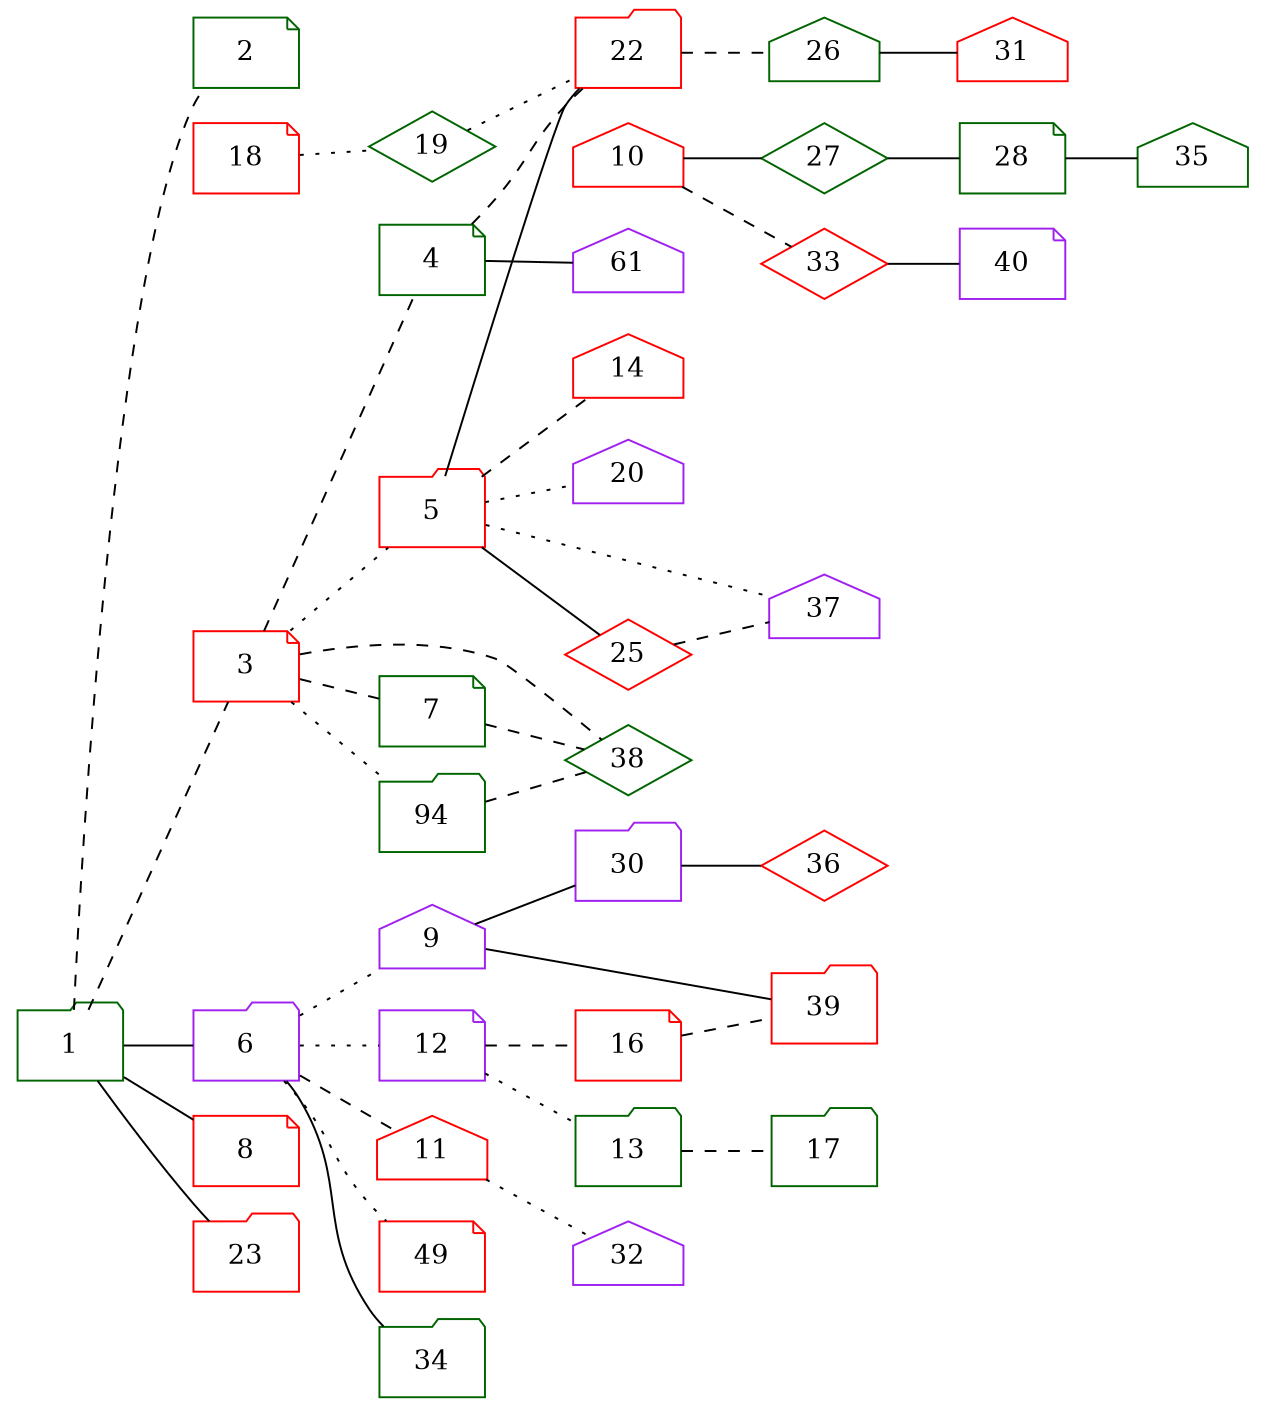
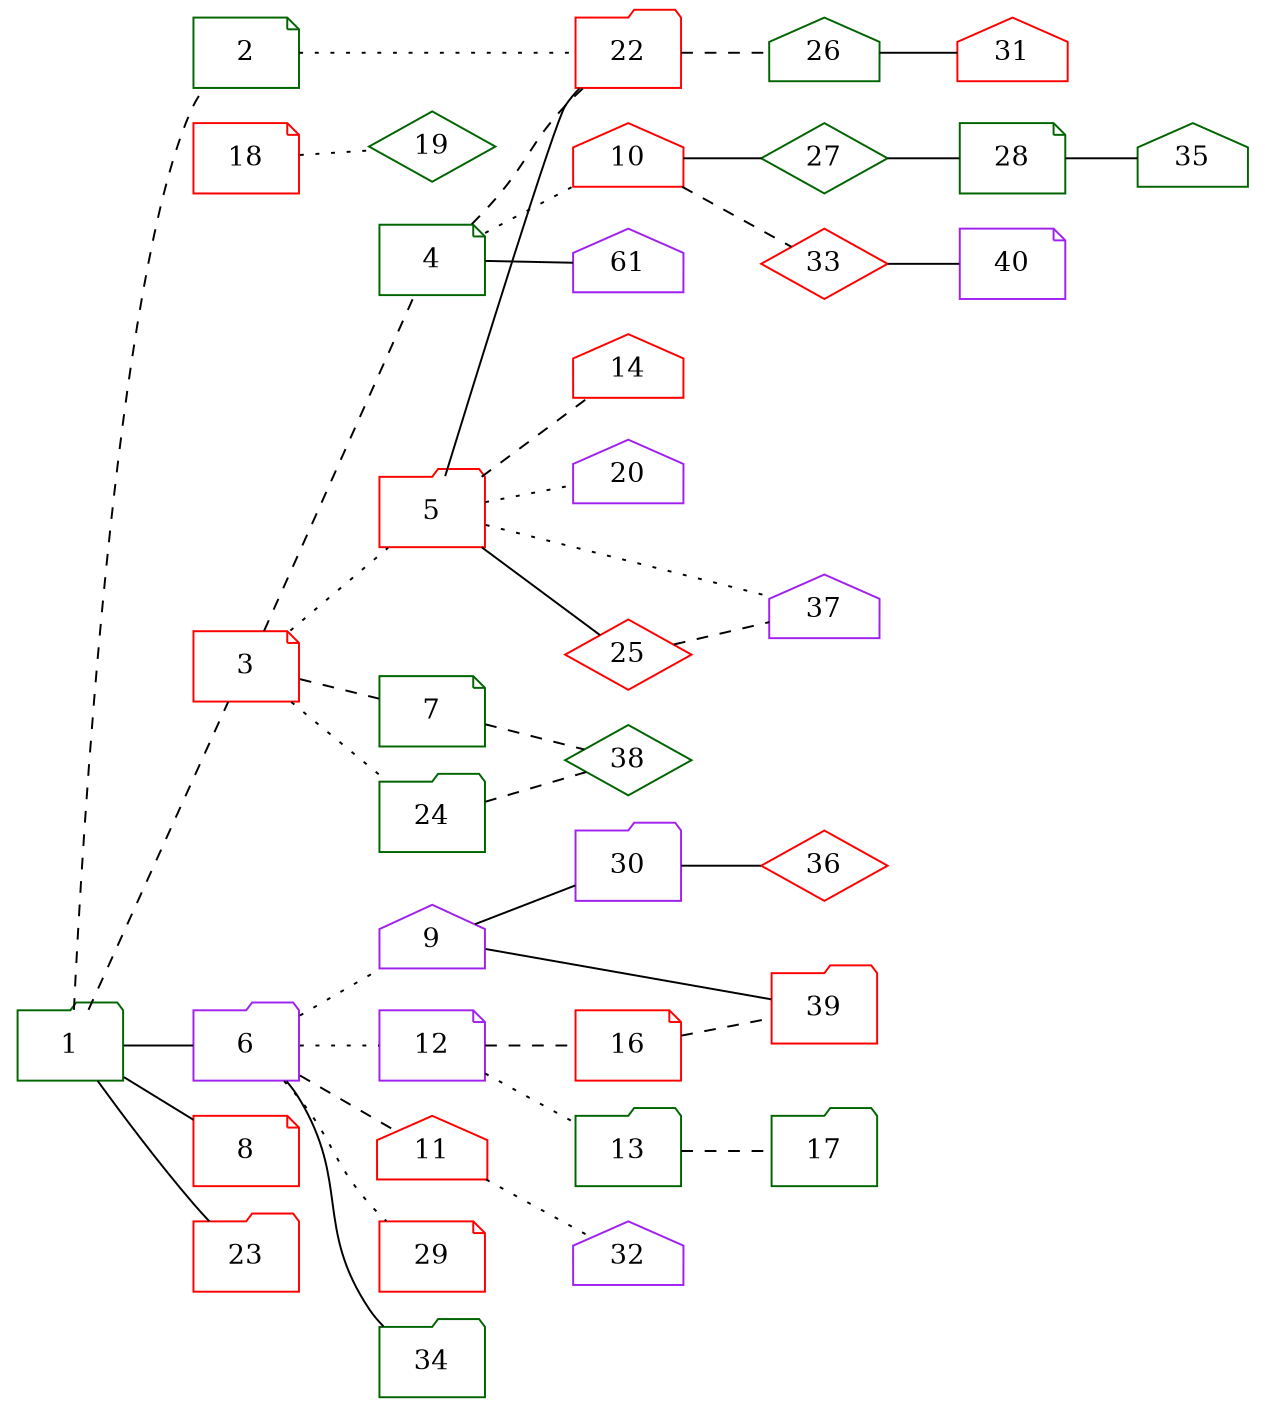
edge "22" -- "19": now "22" -- "2"
edge "10" -- "4": added
edge "3" -- "38": removed
node "94": label "94" -> "24"
node "49": label "49" -> "29"
